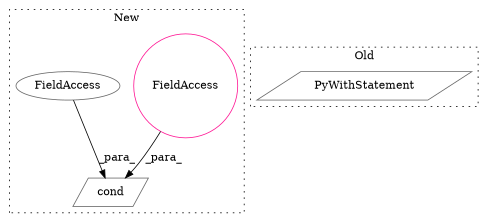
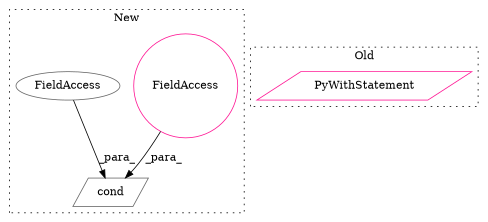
node "PyWithStatement": color gray40 -> deeppink
